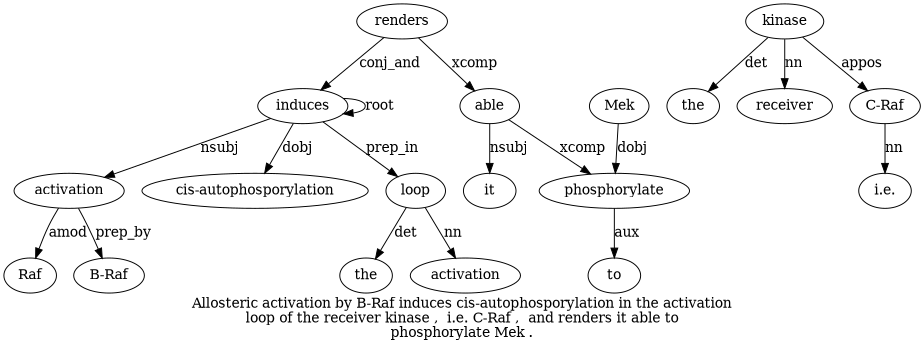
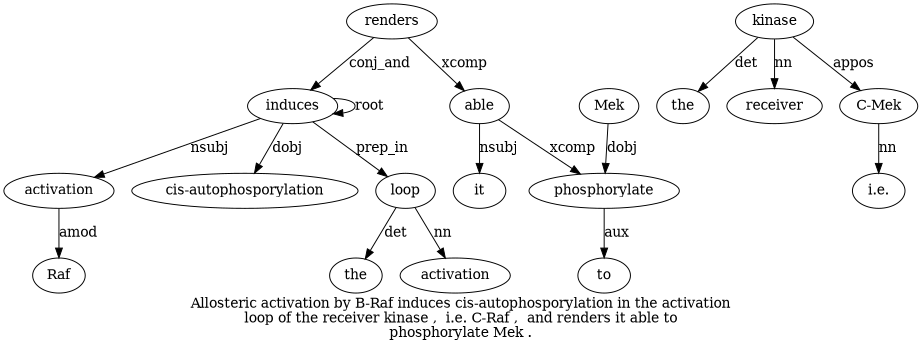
node "C-Raf": label "C-Raf" -> "C-Mek"
node "B-Raf": removed
